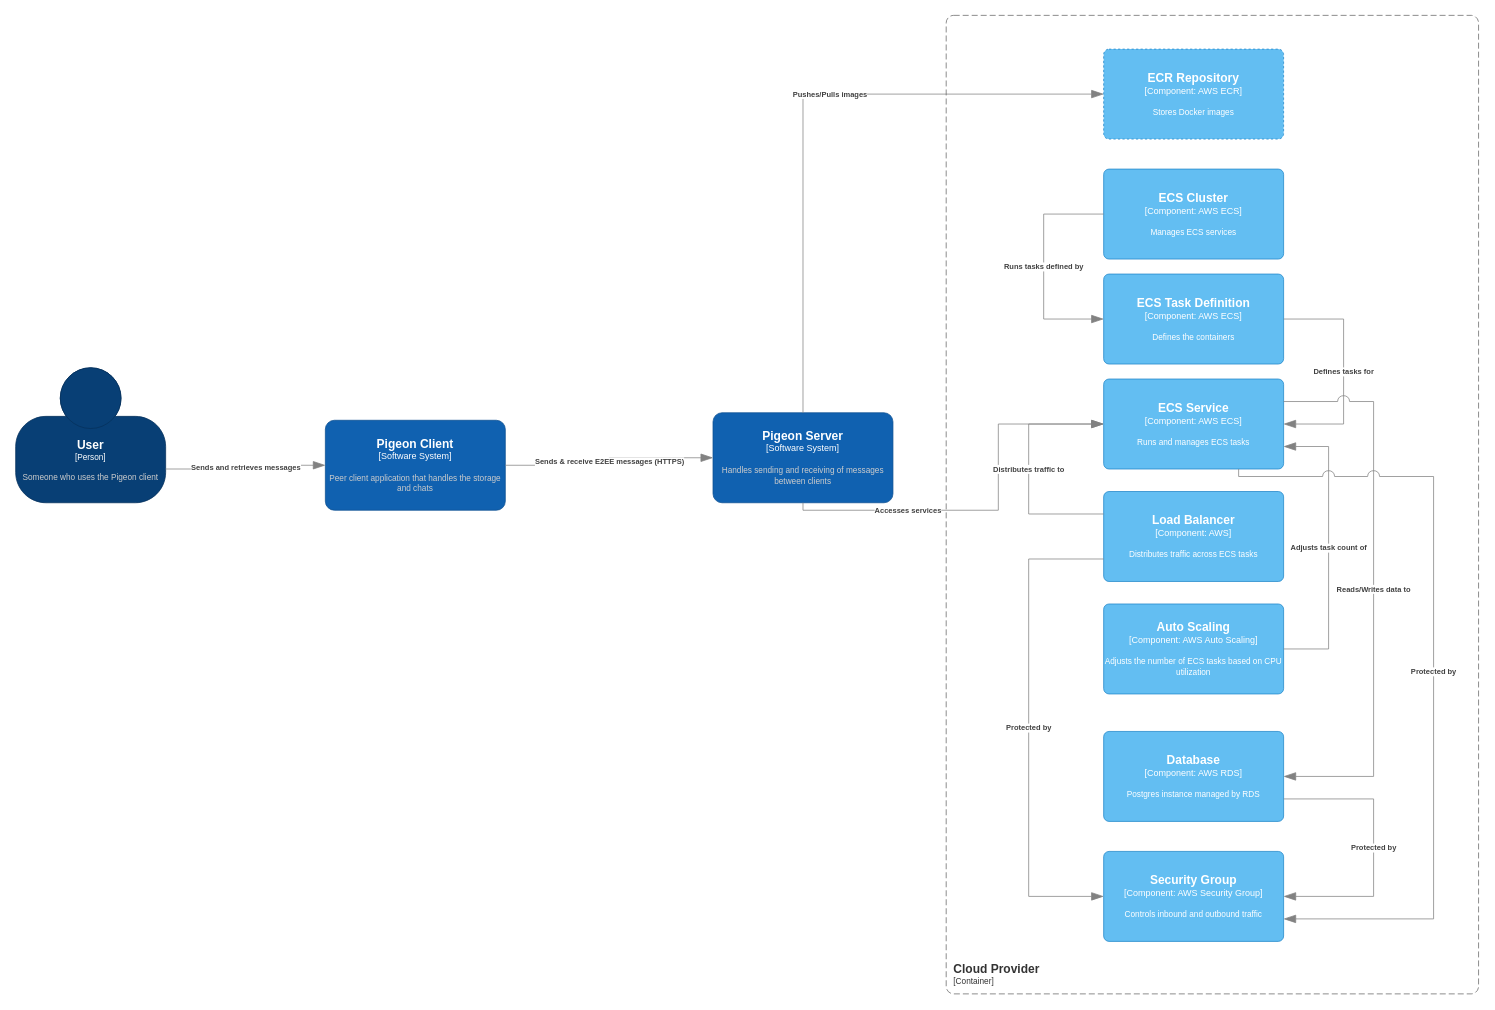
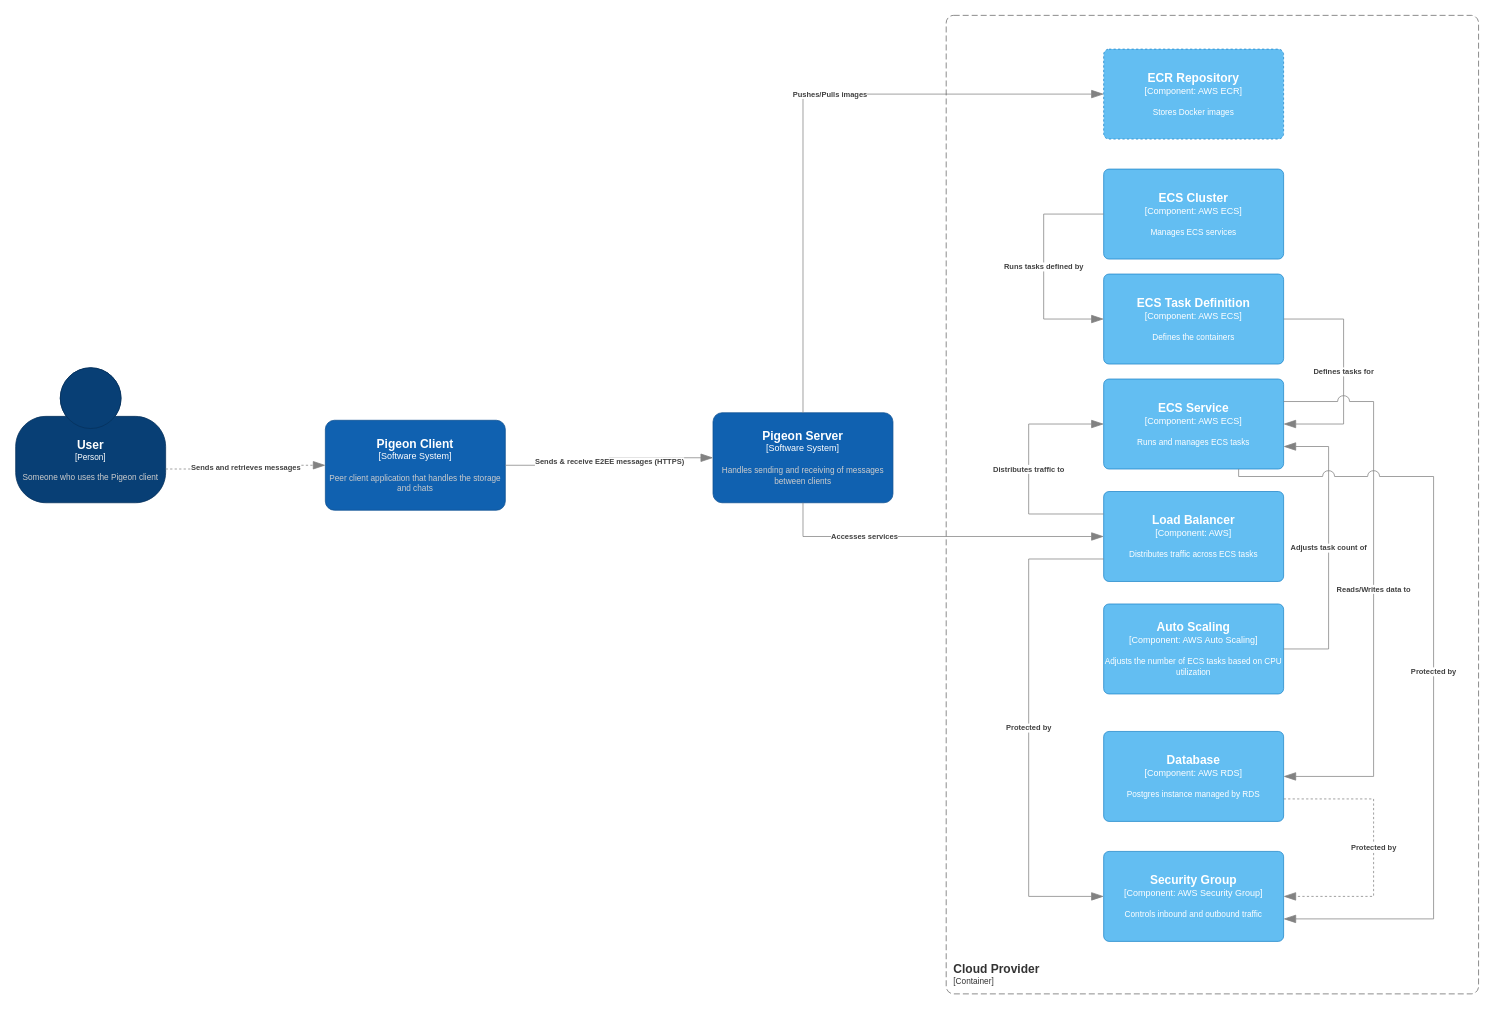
edge "User [Person] Someone who uses the Pigeon client" -> "Pigeon Client [Software System] Peer client application that handles the storage and chats": style solid -> dashed
edge "Pigeon Server [Software System] Handles sending and receiving of messages between clients" -> "ECS Service [Component: AWS ECS] Runs and manages ECS tasks": now "Pigeon Server [Software System] Handles sending and receiving of messages between clients" -> "Load Balancer [Component: AWS] Distributes traffic across ECS tasks"
edge "Database [Component: AWS RDS] Postgres instance managed by RDS" -> "Security Group [Component: AWS Security Group] Controls inbound and outbound traffic": style solid -> dashed
